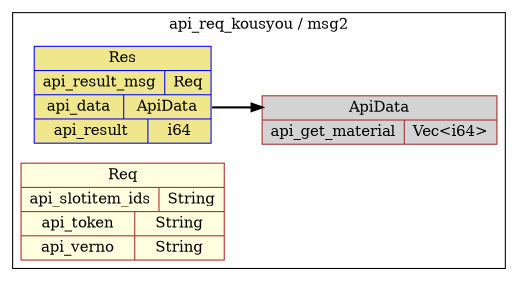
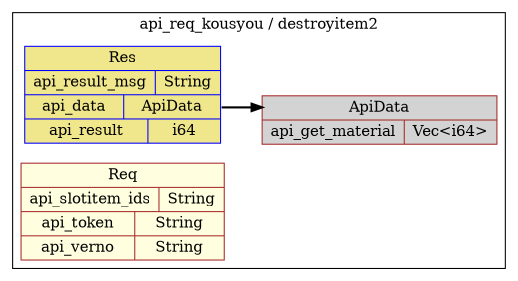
cluster "api_req_kousyou / msg2": label "api_req_kousyou / msg2" -> "api_req_kousyou / destroyitem2"
node "Res": text "Req" -> "String"
